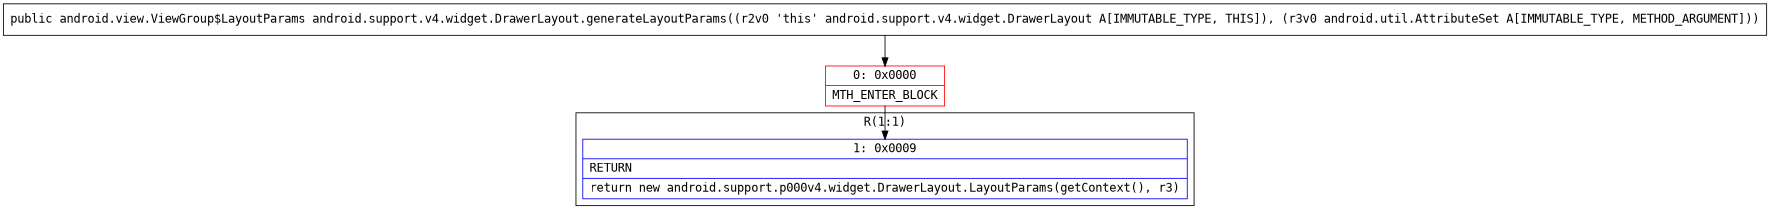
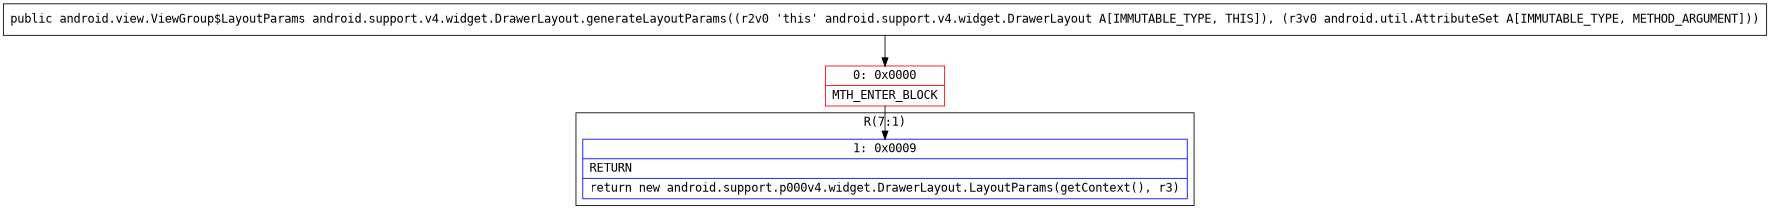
cluster "R(1:1)": label "R(1:1)" -> "R(7:1)"
